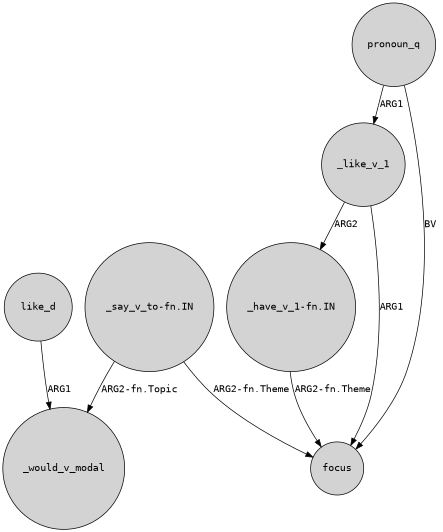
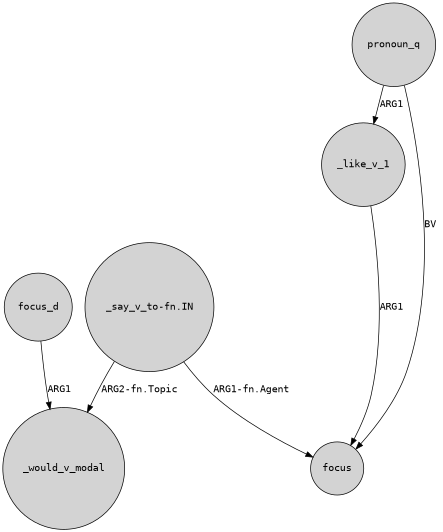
node "like_d": label "like_d" -> "focus_d"
node "_have_v_1-fn.IN": removed
edge "_say_v_to-fn.IN" -> "focus": label "ARG2-fn.Theme" -> "ARG1-fn.Agent"
